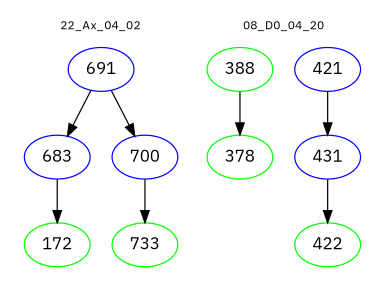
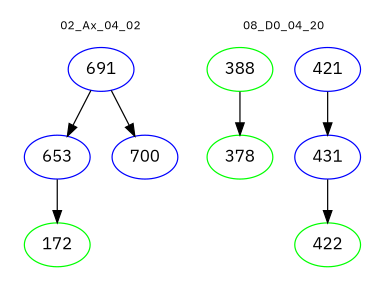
cluster "22_Ax_04_02": label "22_Ax_04_02" -> "02_Ax_04_02"
node "683": label "683" -> "653"
node "733": removed
